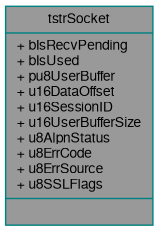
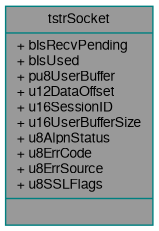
node "tstrSocket": text "+ u16DataOffset" -> "+ u12DataOffset"
